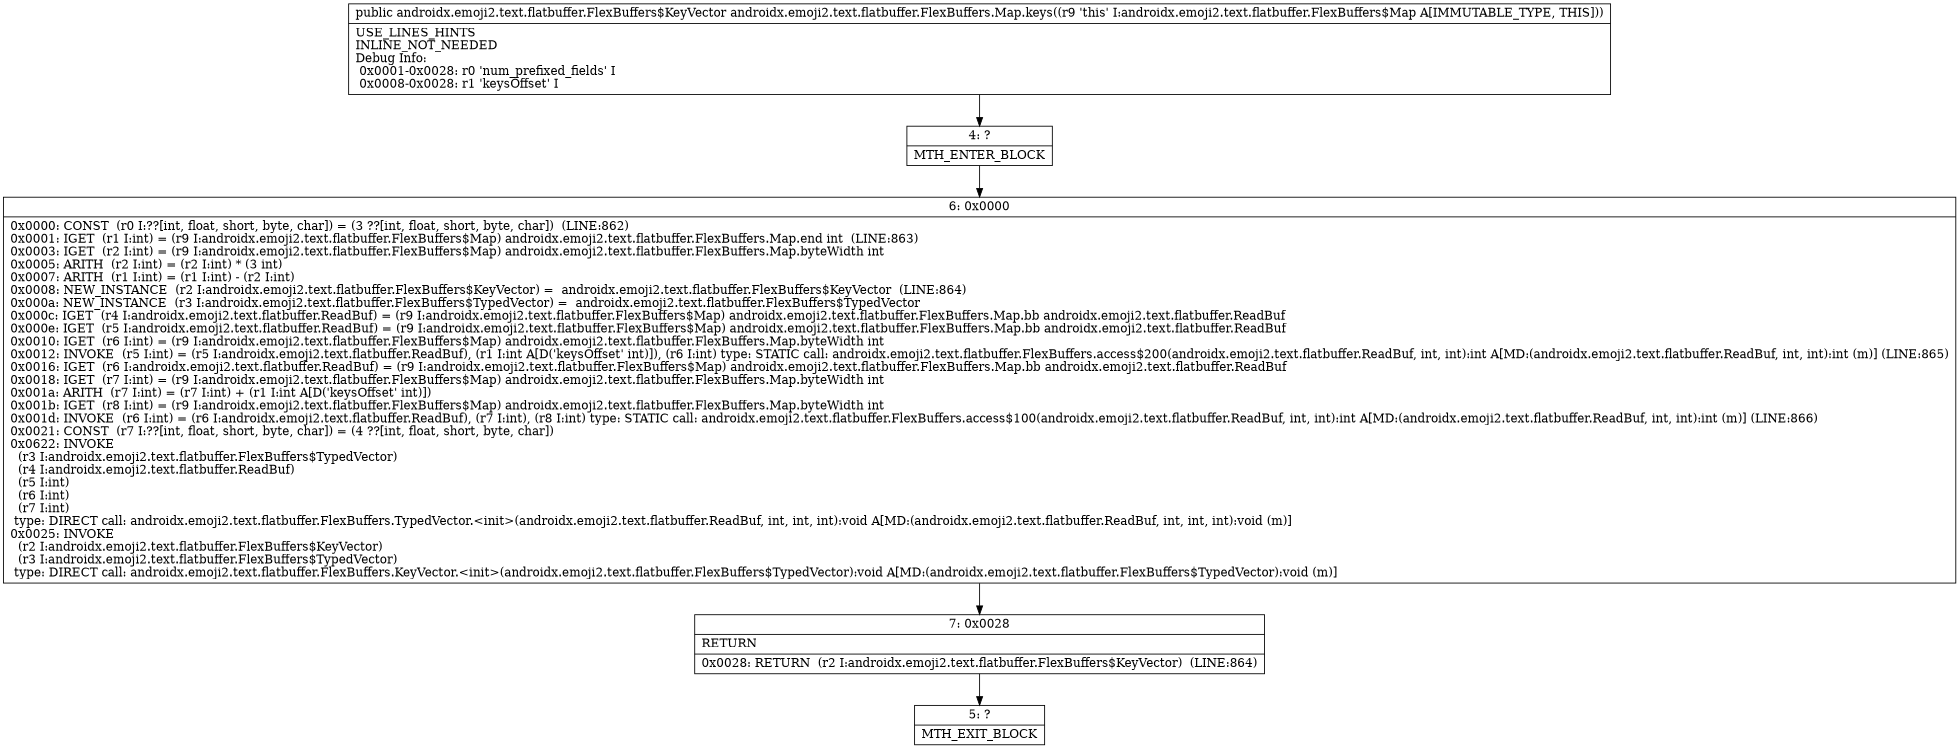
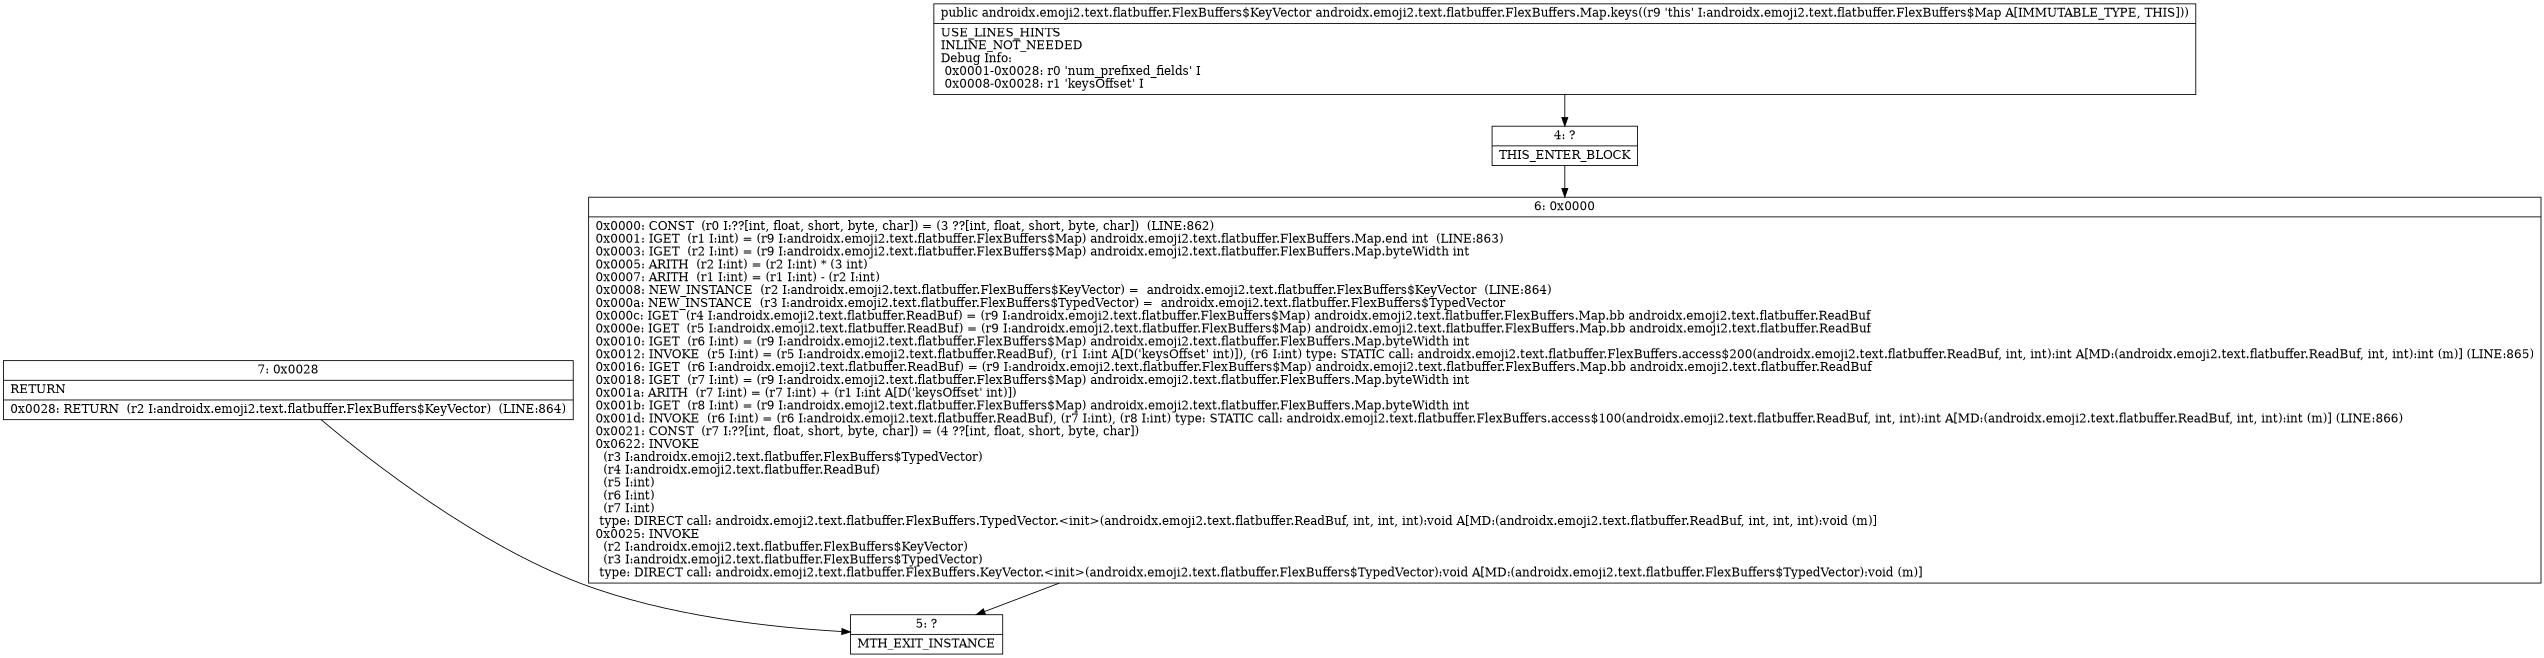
node "4: ?": text "MTH_ENTER_BLOCK" -> "THIS_ENTER_BLOCK"
edge "6: 0x0000" -> "7: 0x0028": now "6: 0x0000" -> "5: ?"
node "5: ?": text "MTH_EXIT_BLOCK" -> "MTH_EXIT_INSTANCE"
